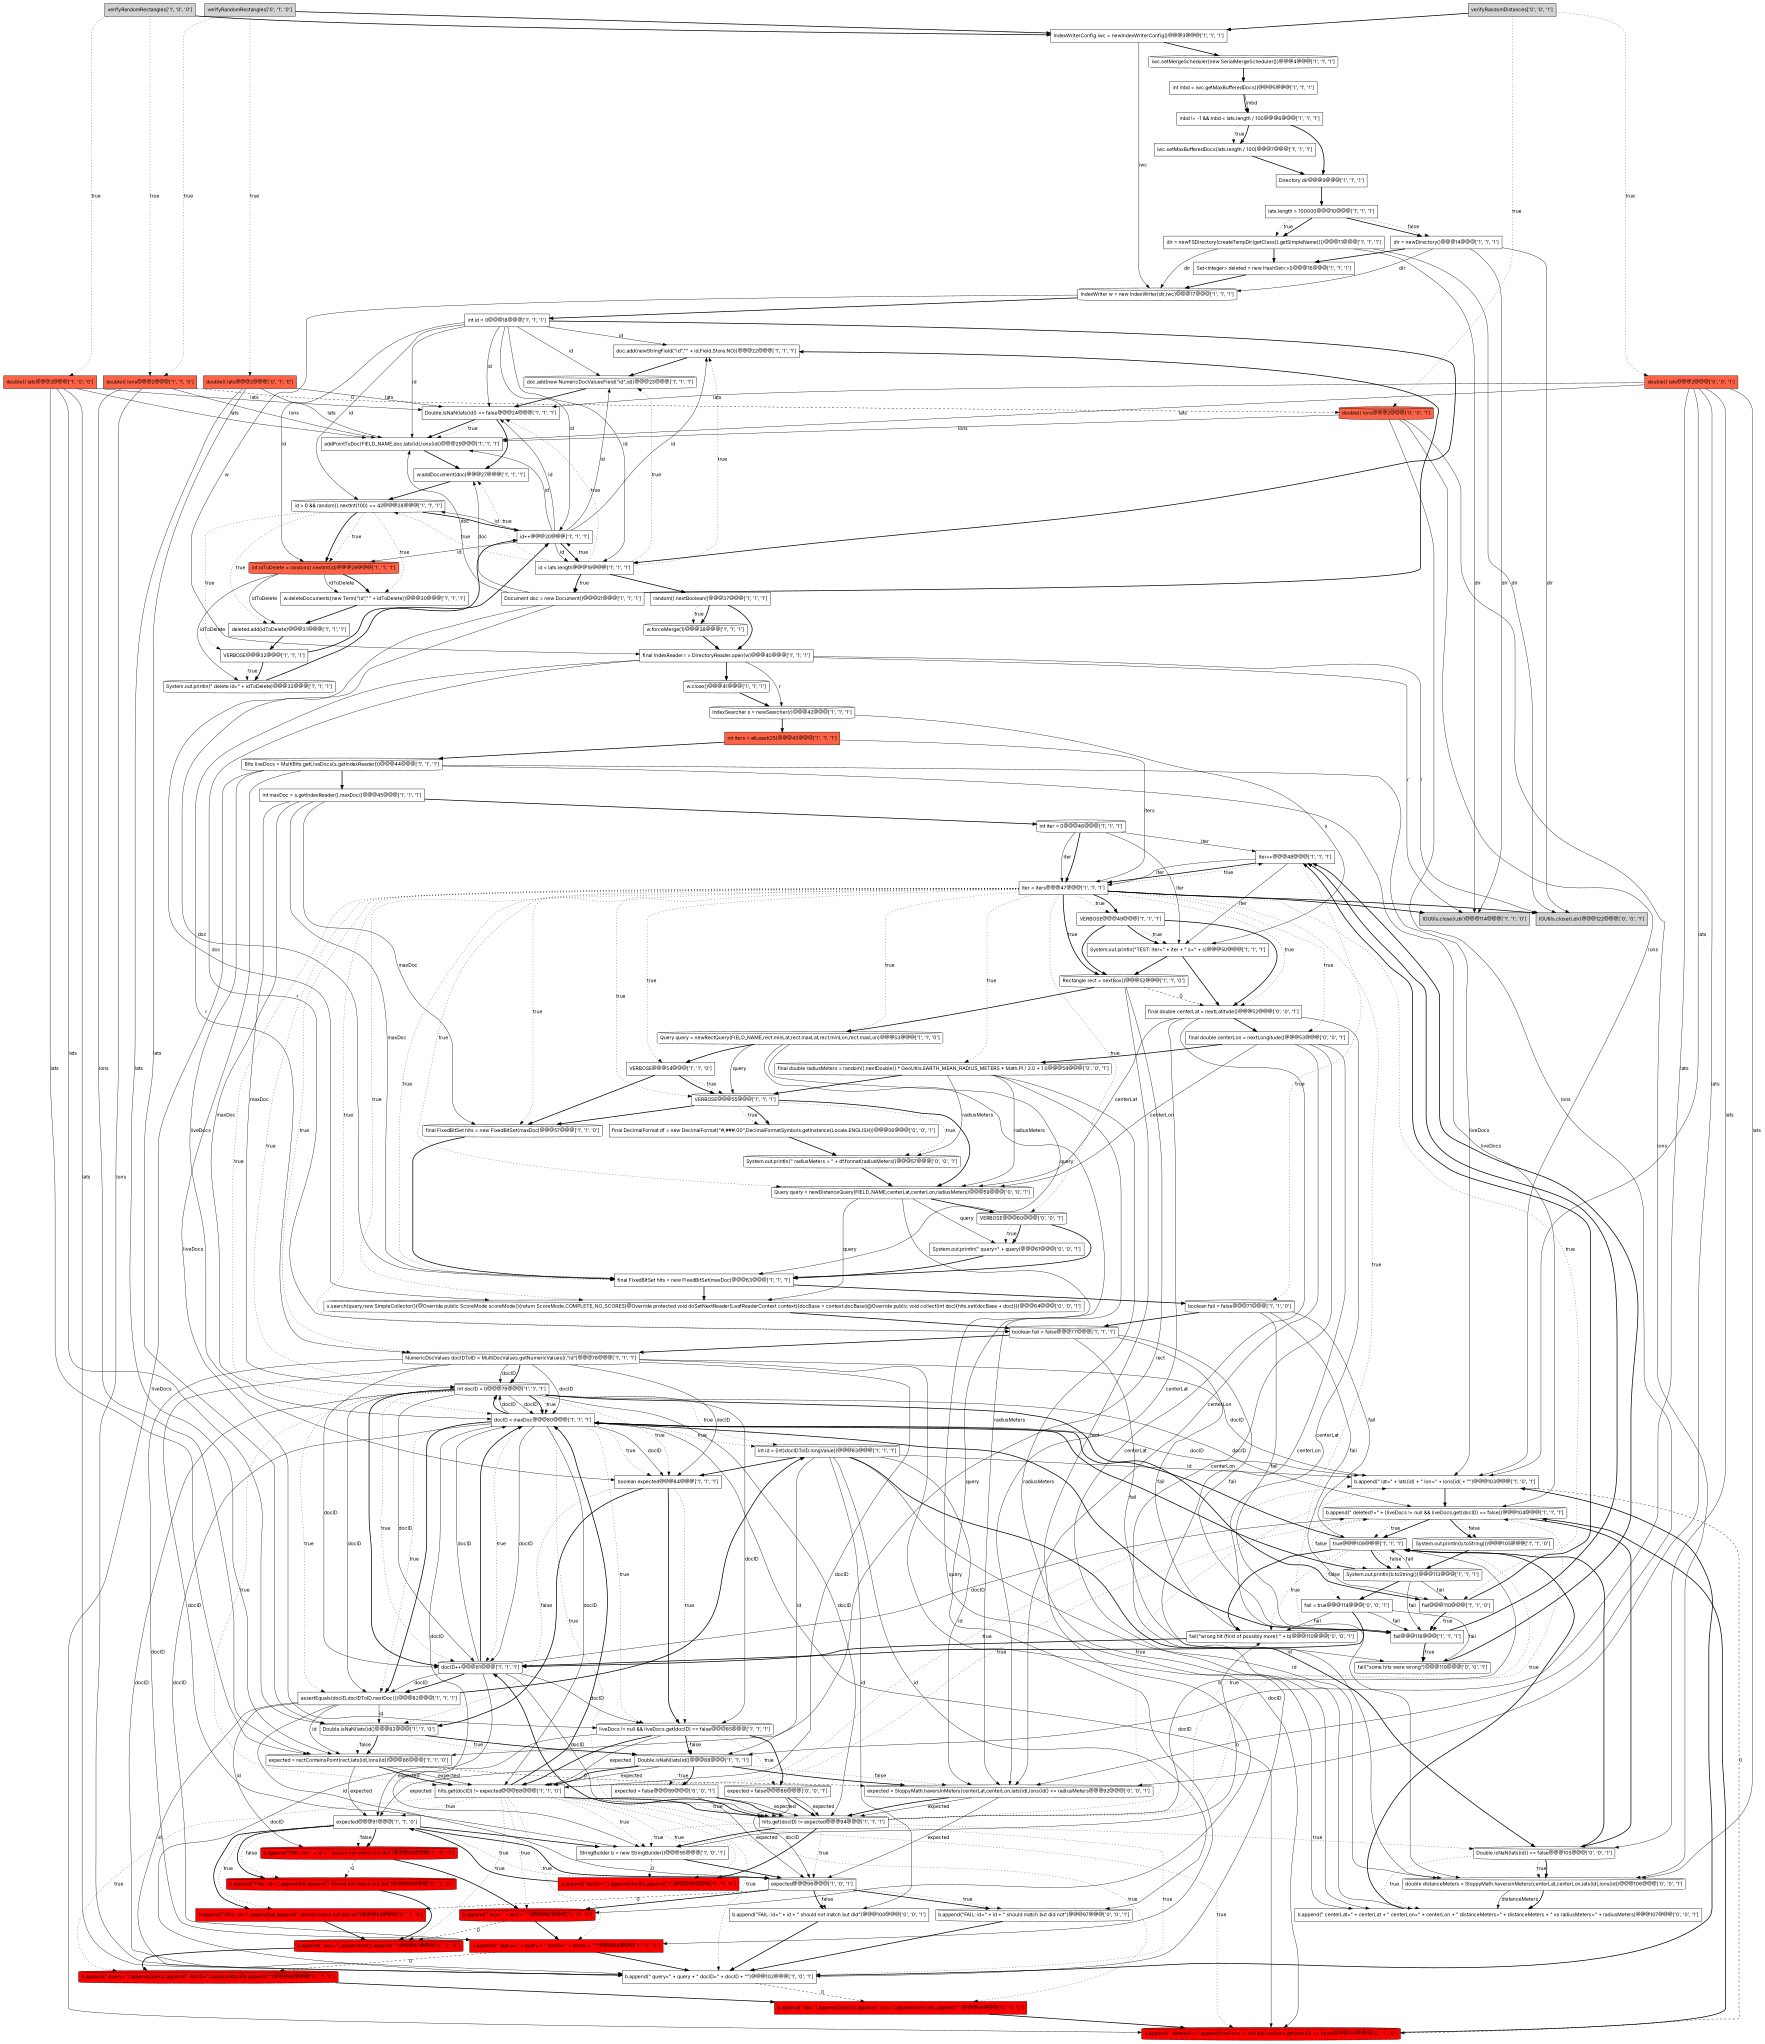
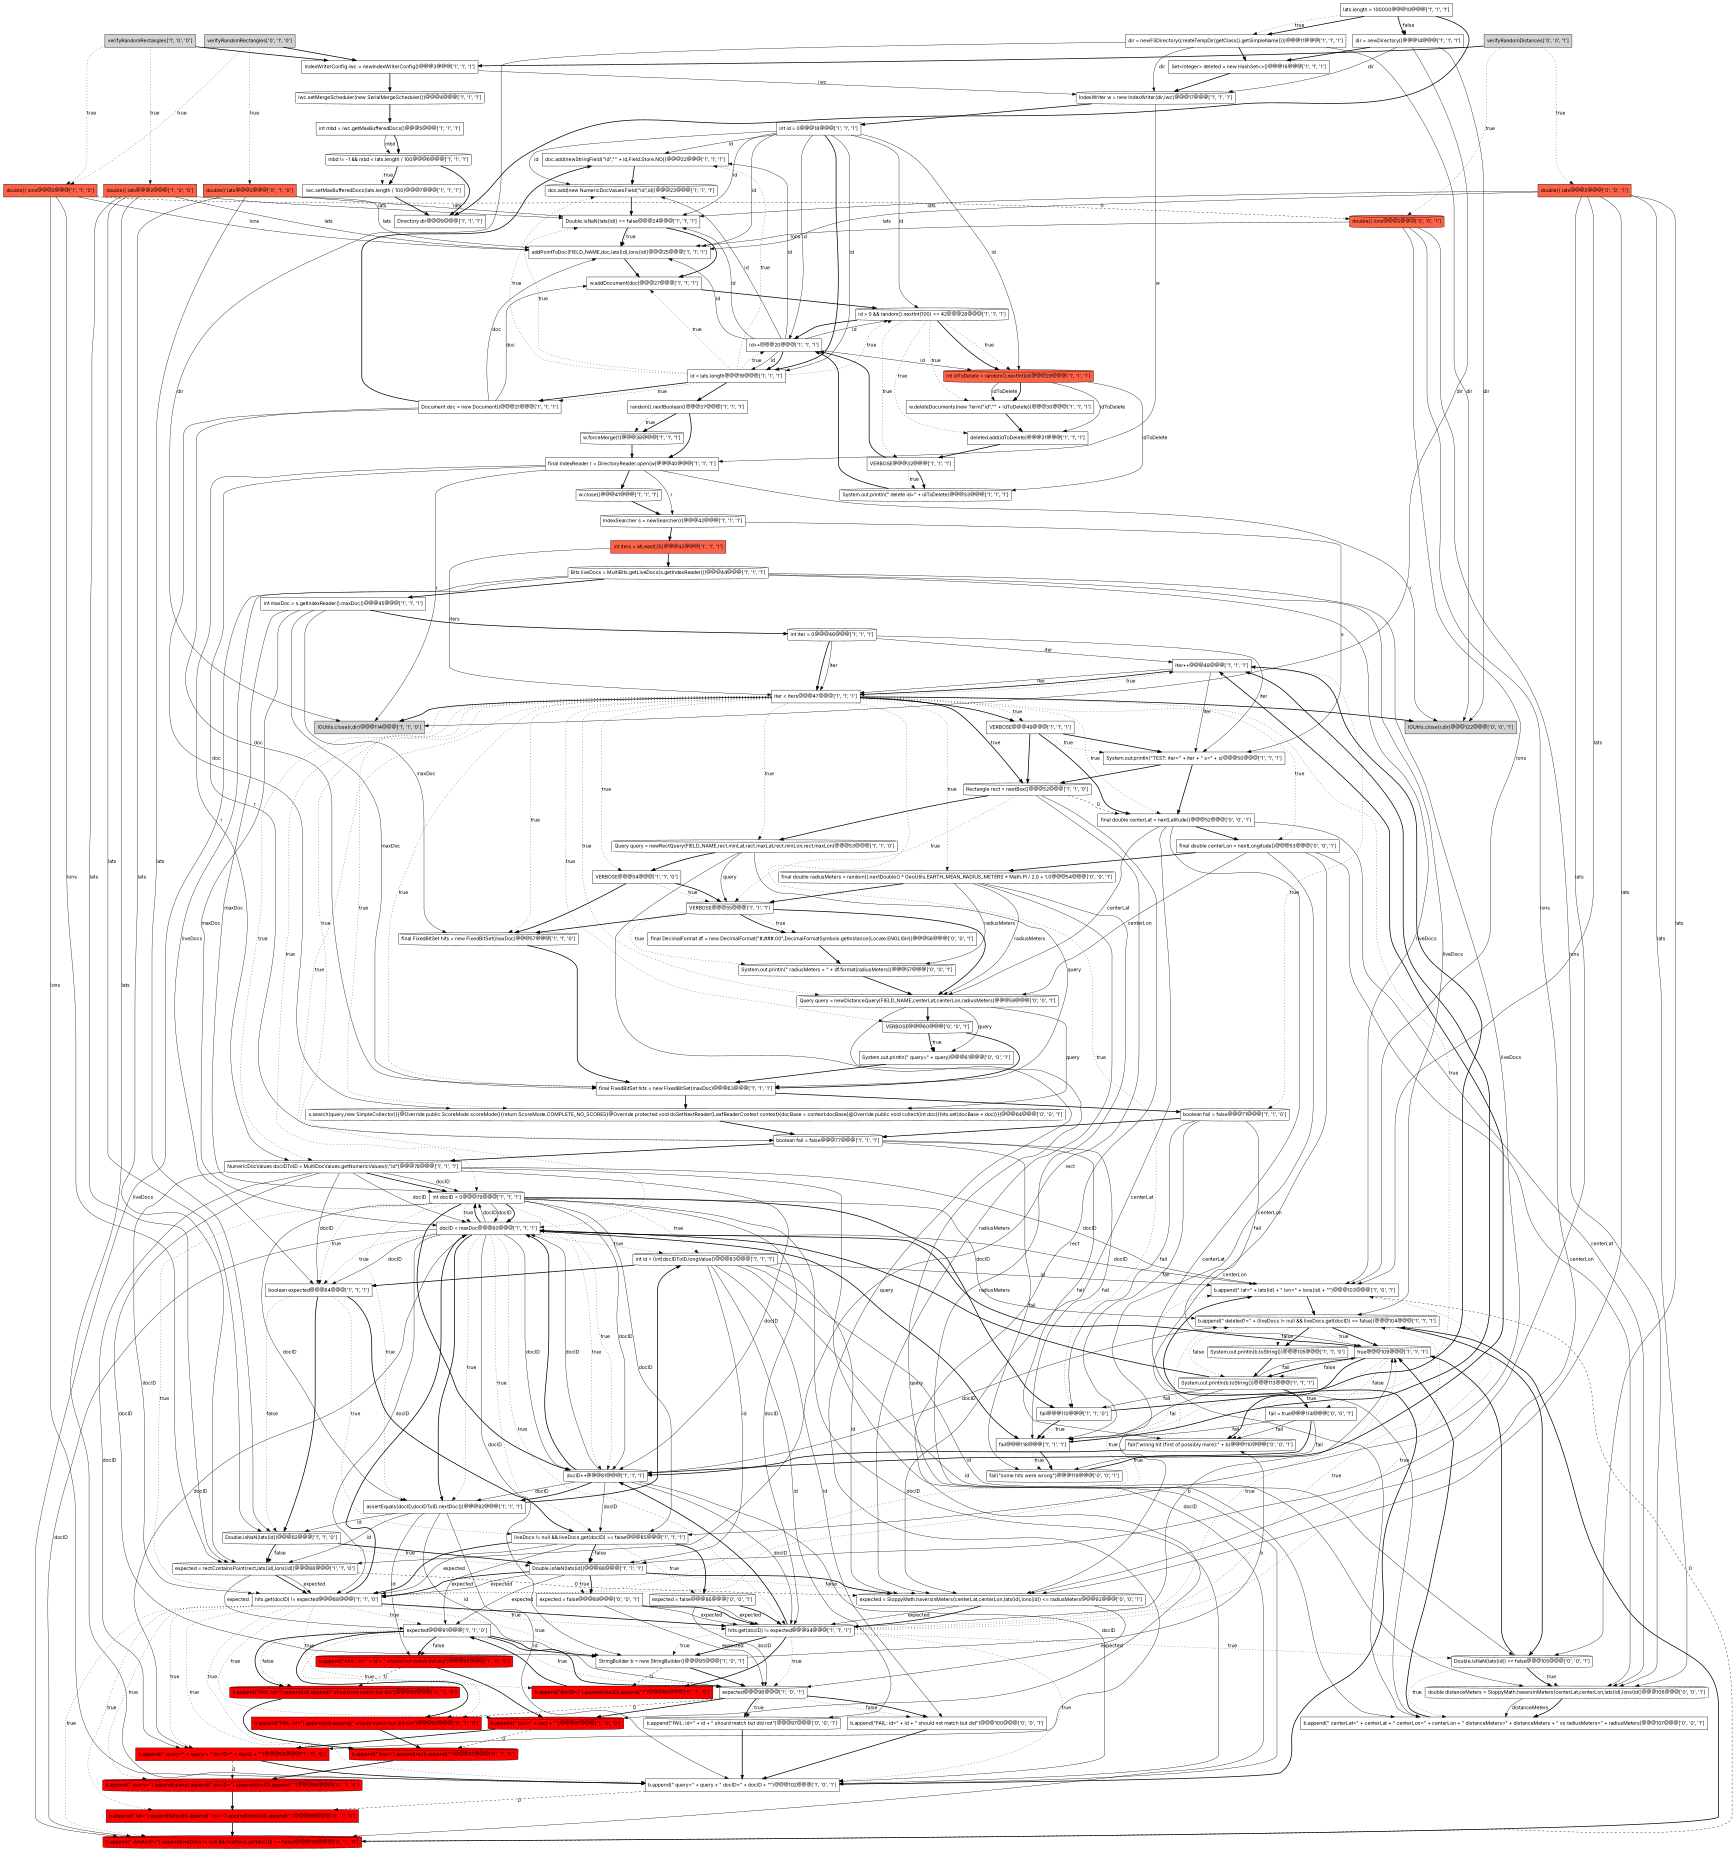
node "mbd != -1 && mbd < lats.length / 100@@@6@@@['1', '1', '1']": shape box -> cylinder
edge "Directory dir@@@9@@@['1', '1', '1']" -> "lats.length > 100000@@@10@@@['1', '1', '1']": reversed
edge "iter < iters@@@47@@@['1', '1', '1']" -> "VERBOSE@@@55@@@['1', '1', '1']": now "Rectangle rect = nextBox()@@@52@@@['1', '1', '0']" -> "VERBOSE@@@55@@@['1', '1', '1']"
edge "int id = (int)docIDToID.longValue()@@@83@@@['1', '1', '1']" -> "Double.isNaN(lats(id() == false@@@105@@@['0', '0', '1']": style bold -> solid
